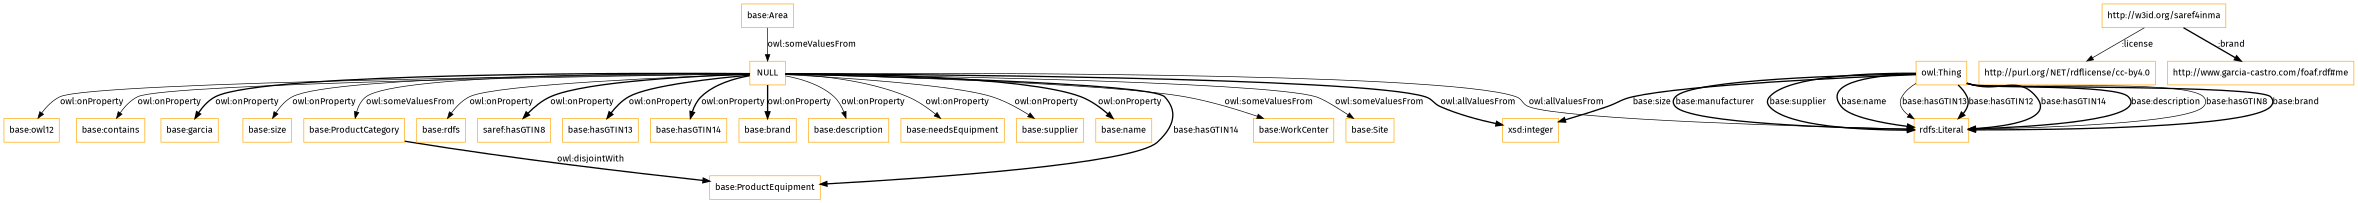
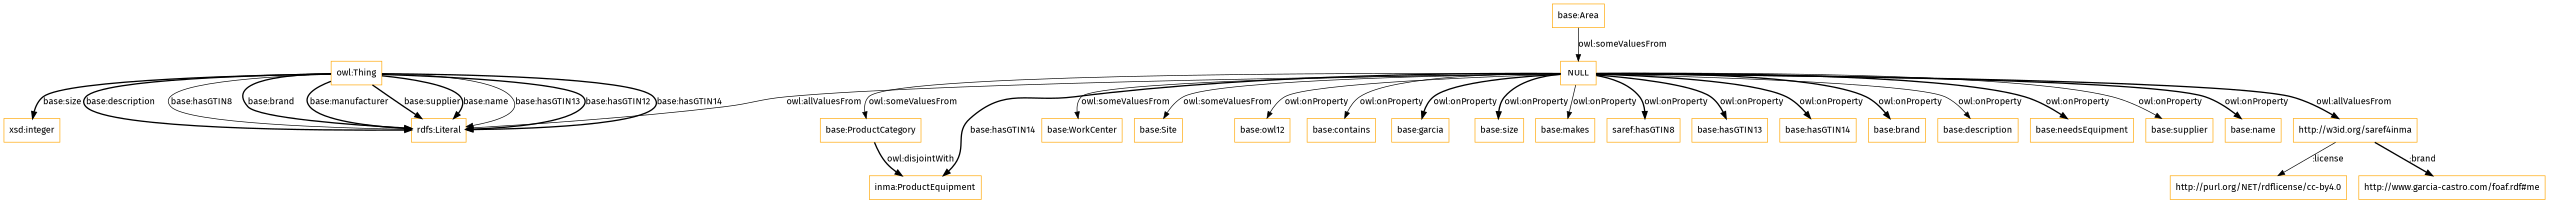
edge "NULL" -> "base:size": style solid -> bold
edge "NULL" -> "xsd:integer": now "NULL" -> "http://w3id.org/saref4inma"
edge "NULL" -> "base:needsEquipment": style solid -> bold
node "base:rdfs": label "base:rdfs" -> "base:makes"
node "base:ProductEquipment": label "base:ProductEquipment" -> "inma:ProductEquipment"
